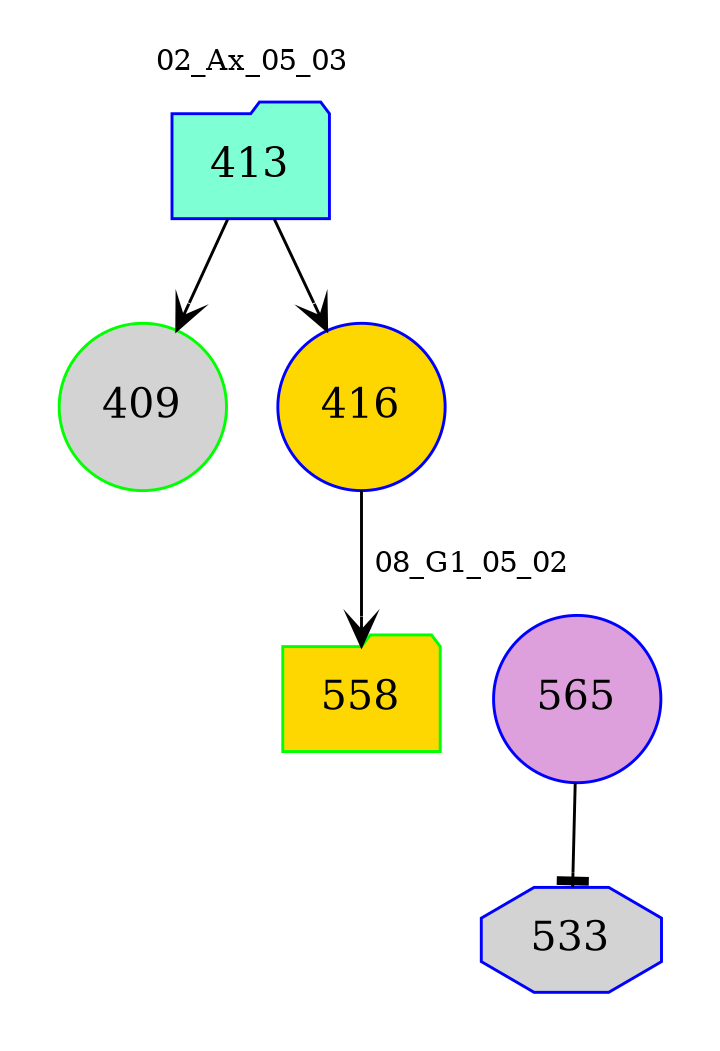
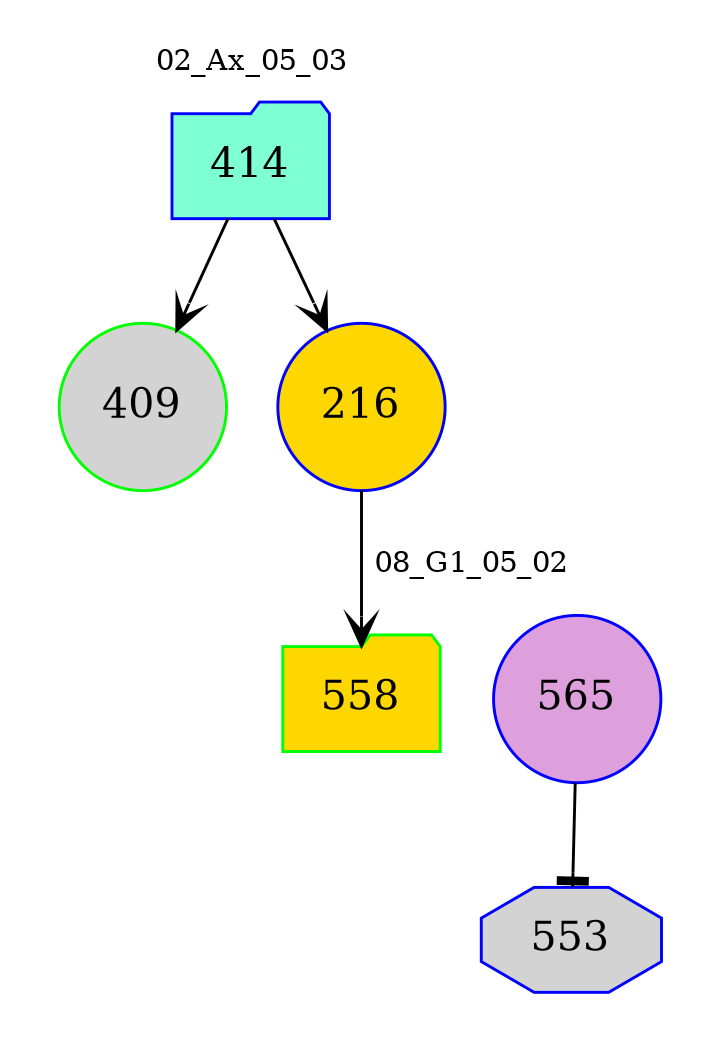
node "413": label "413" -> "414"
node "416": label "416" -> "216"
node "533": label "533" -> "553"
